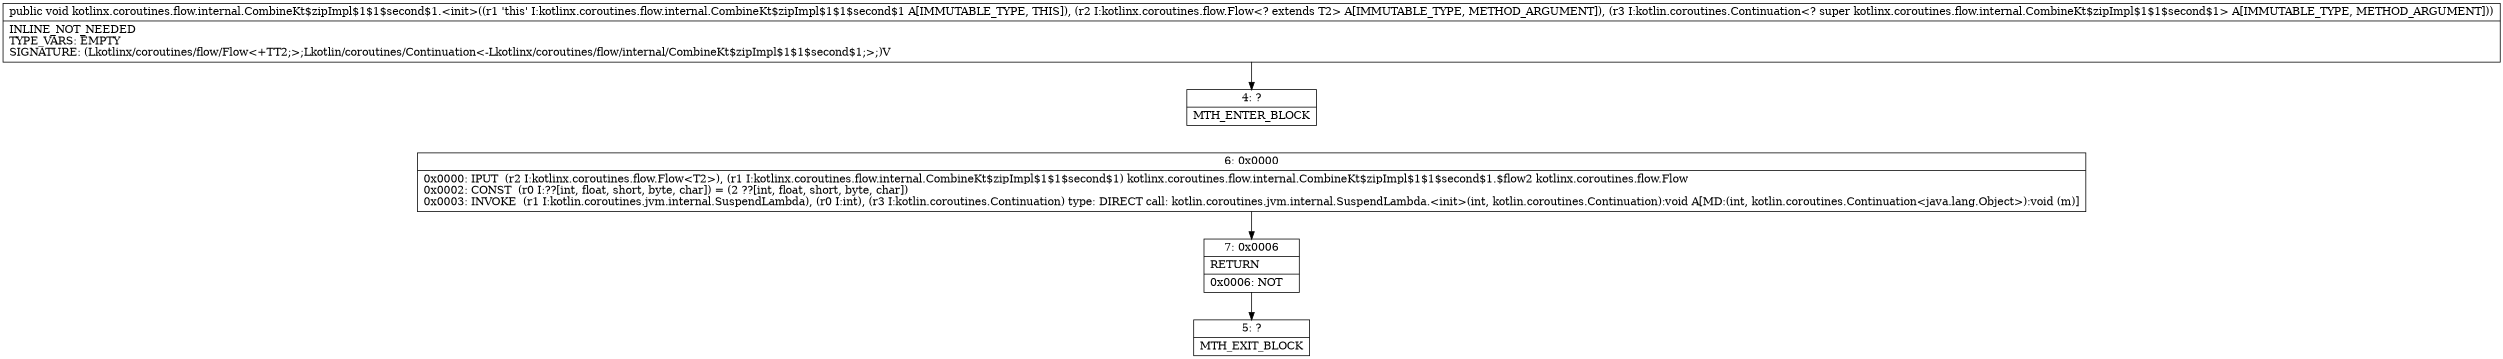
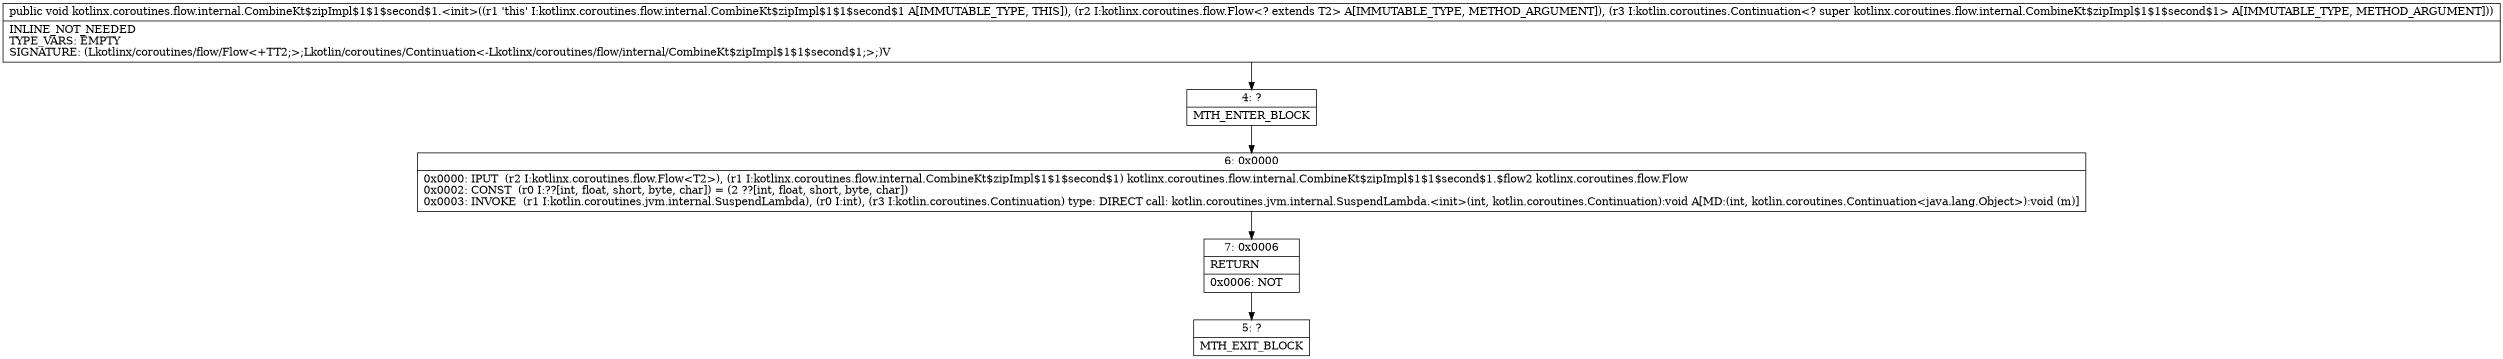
edge "4: ?" -> "6: 0x0000": added
